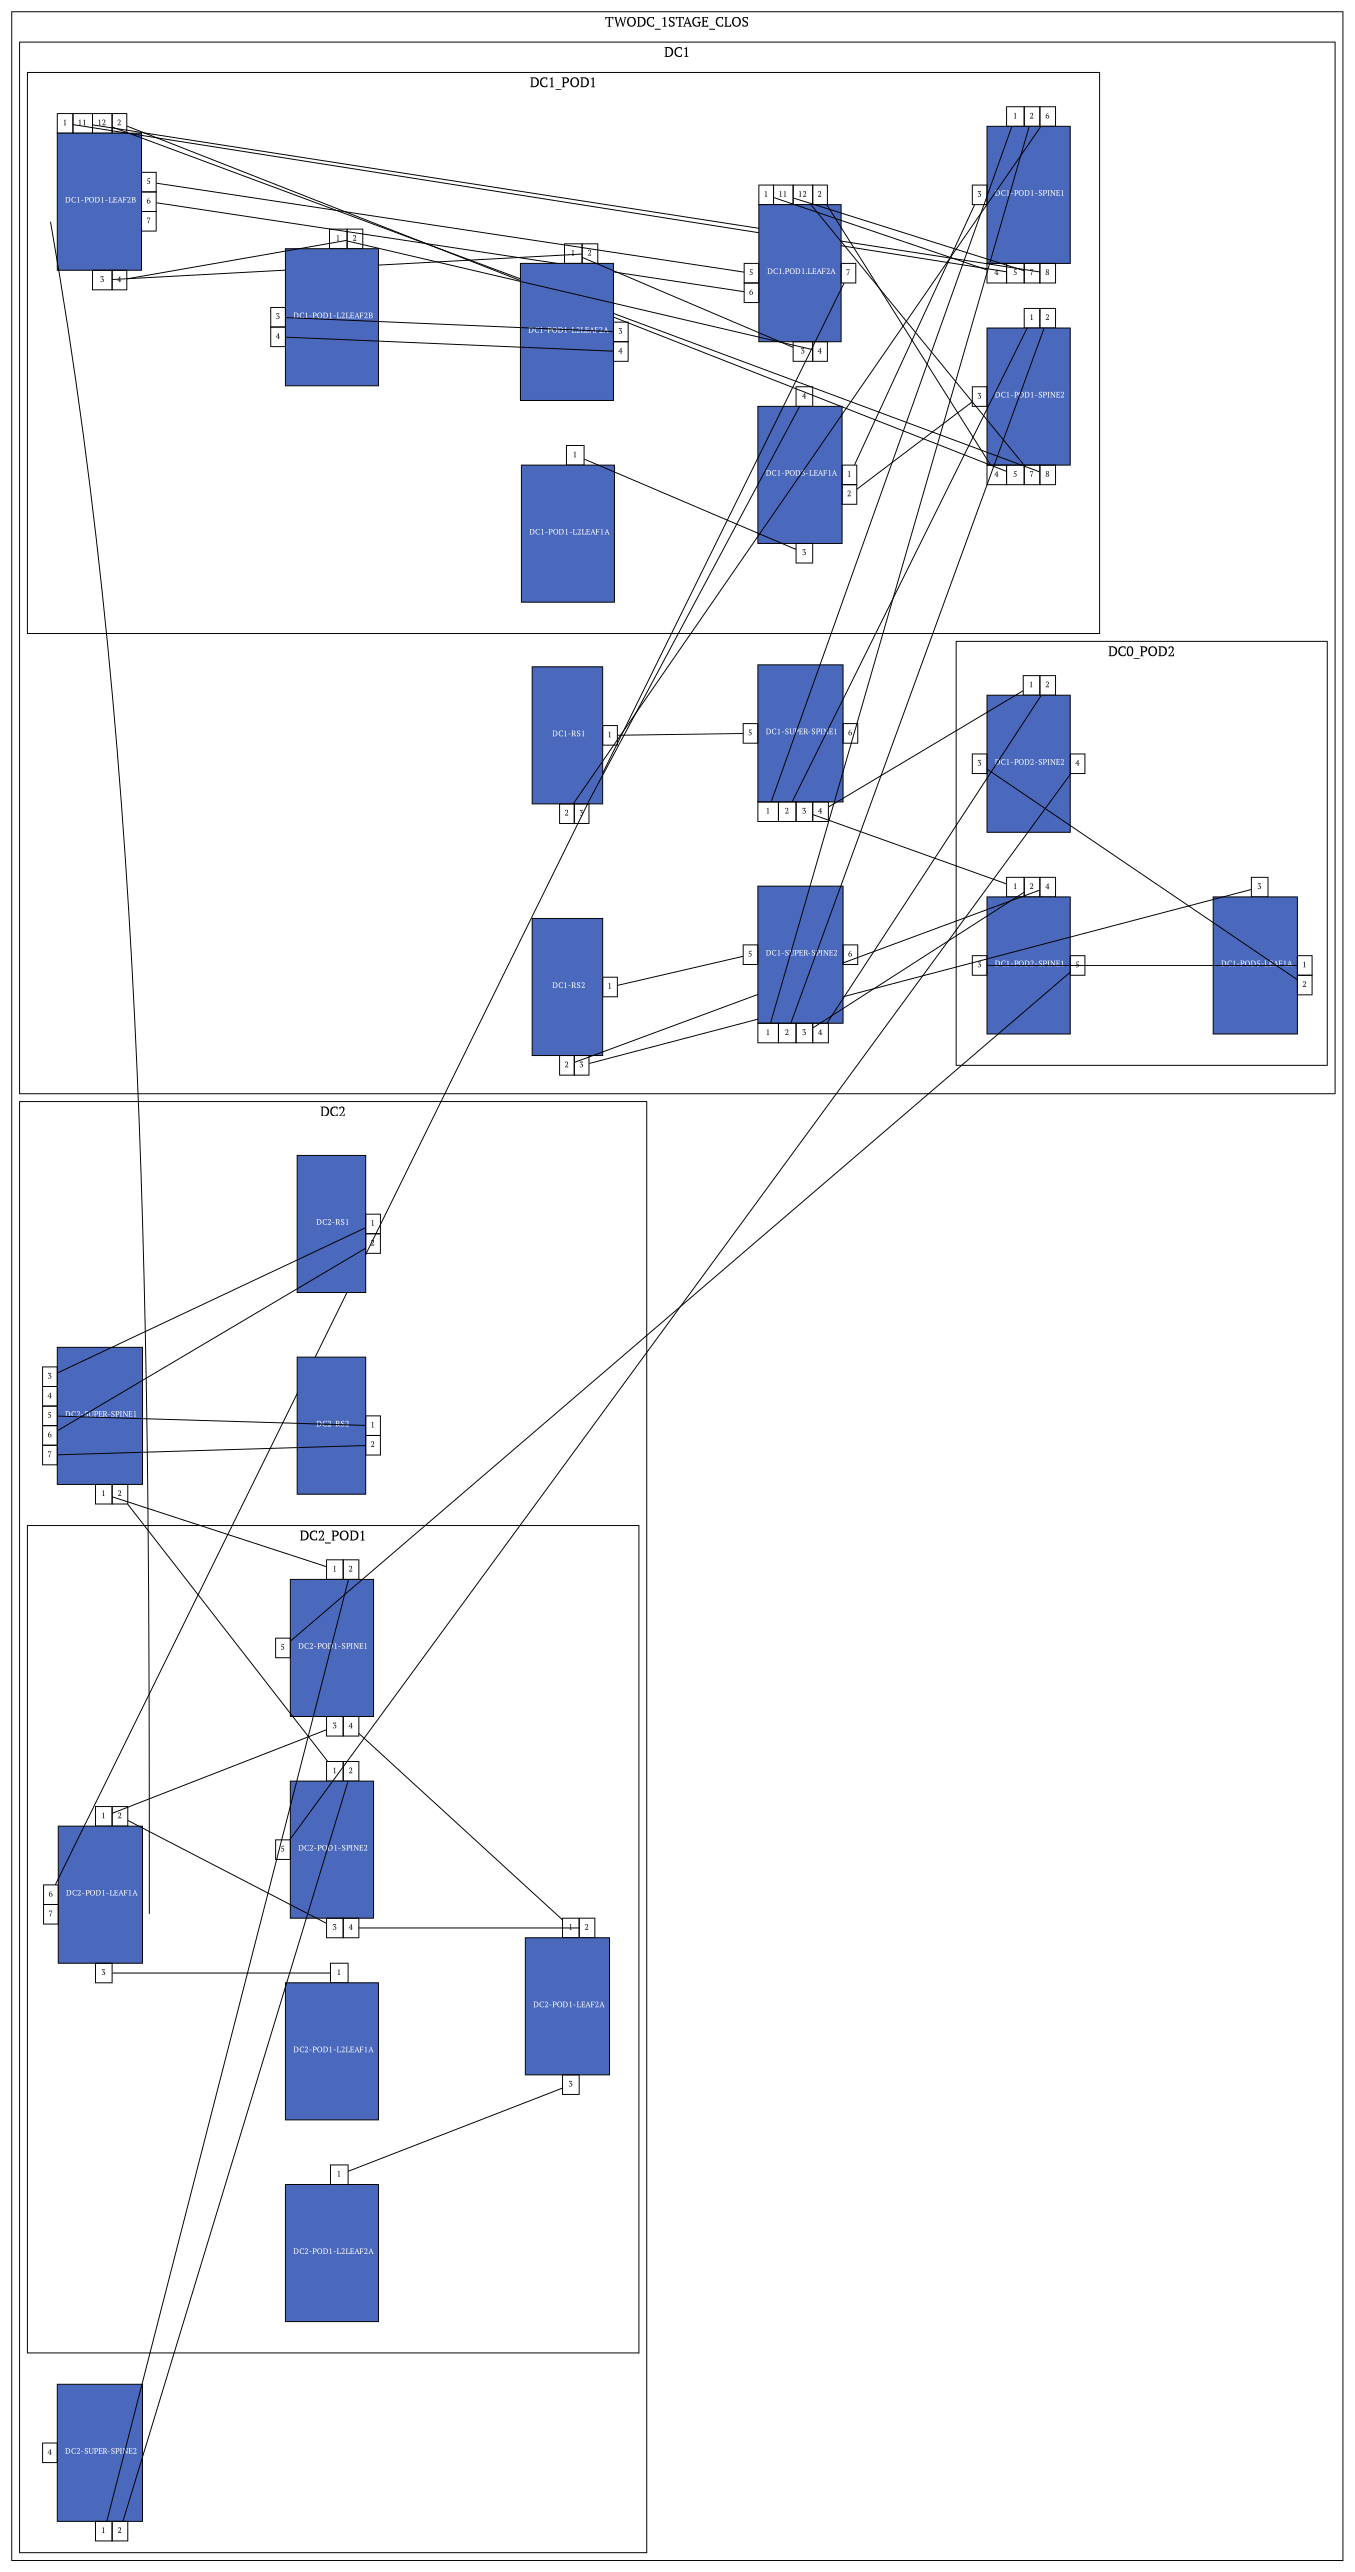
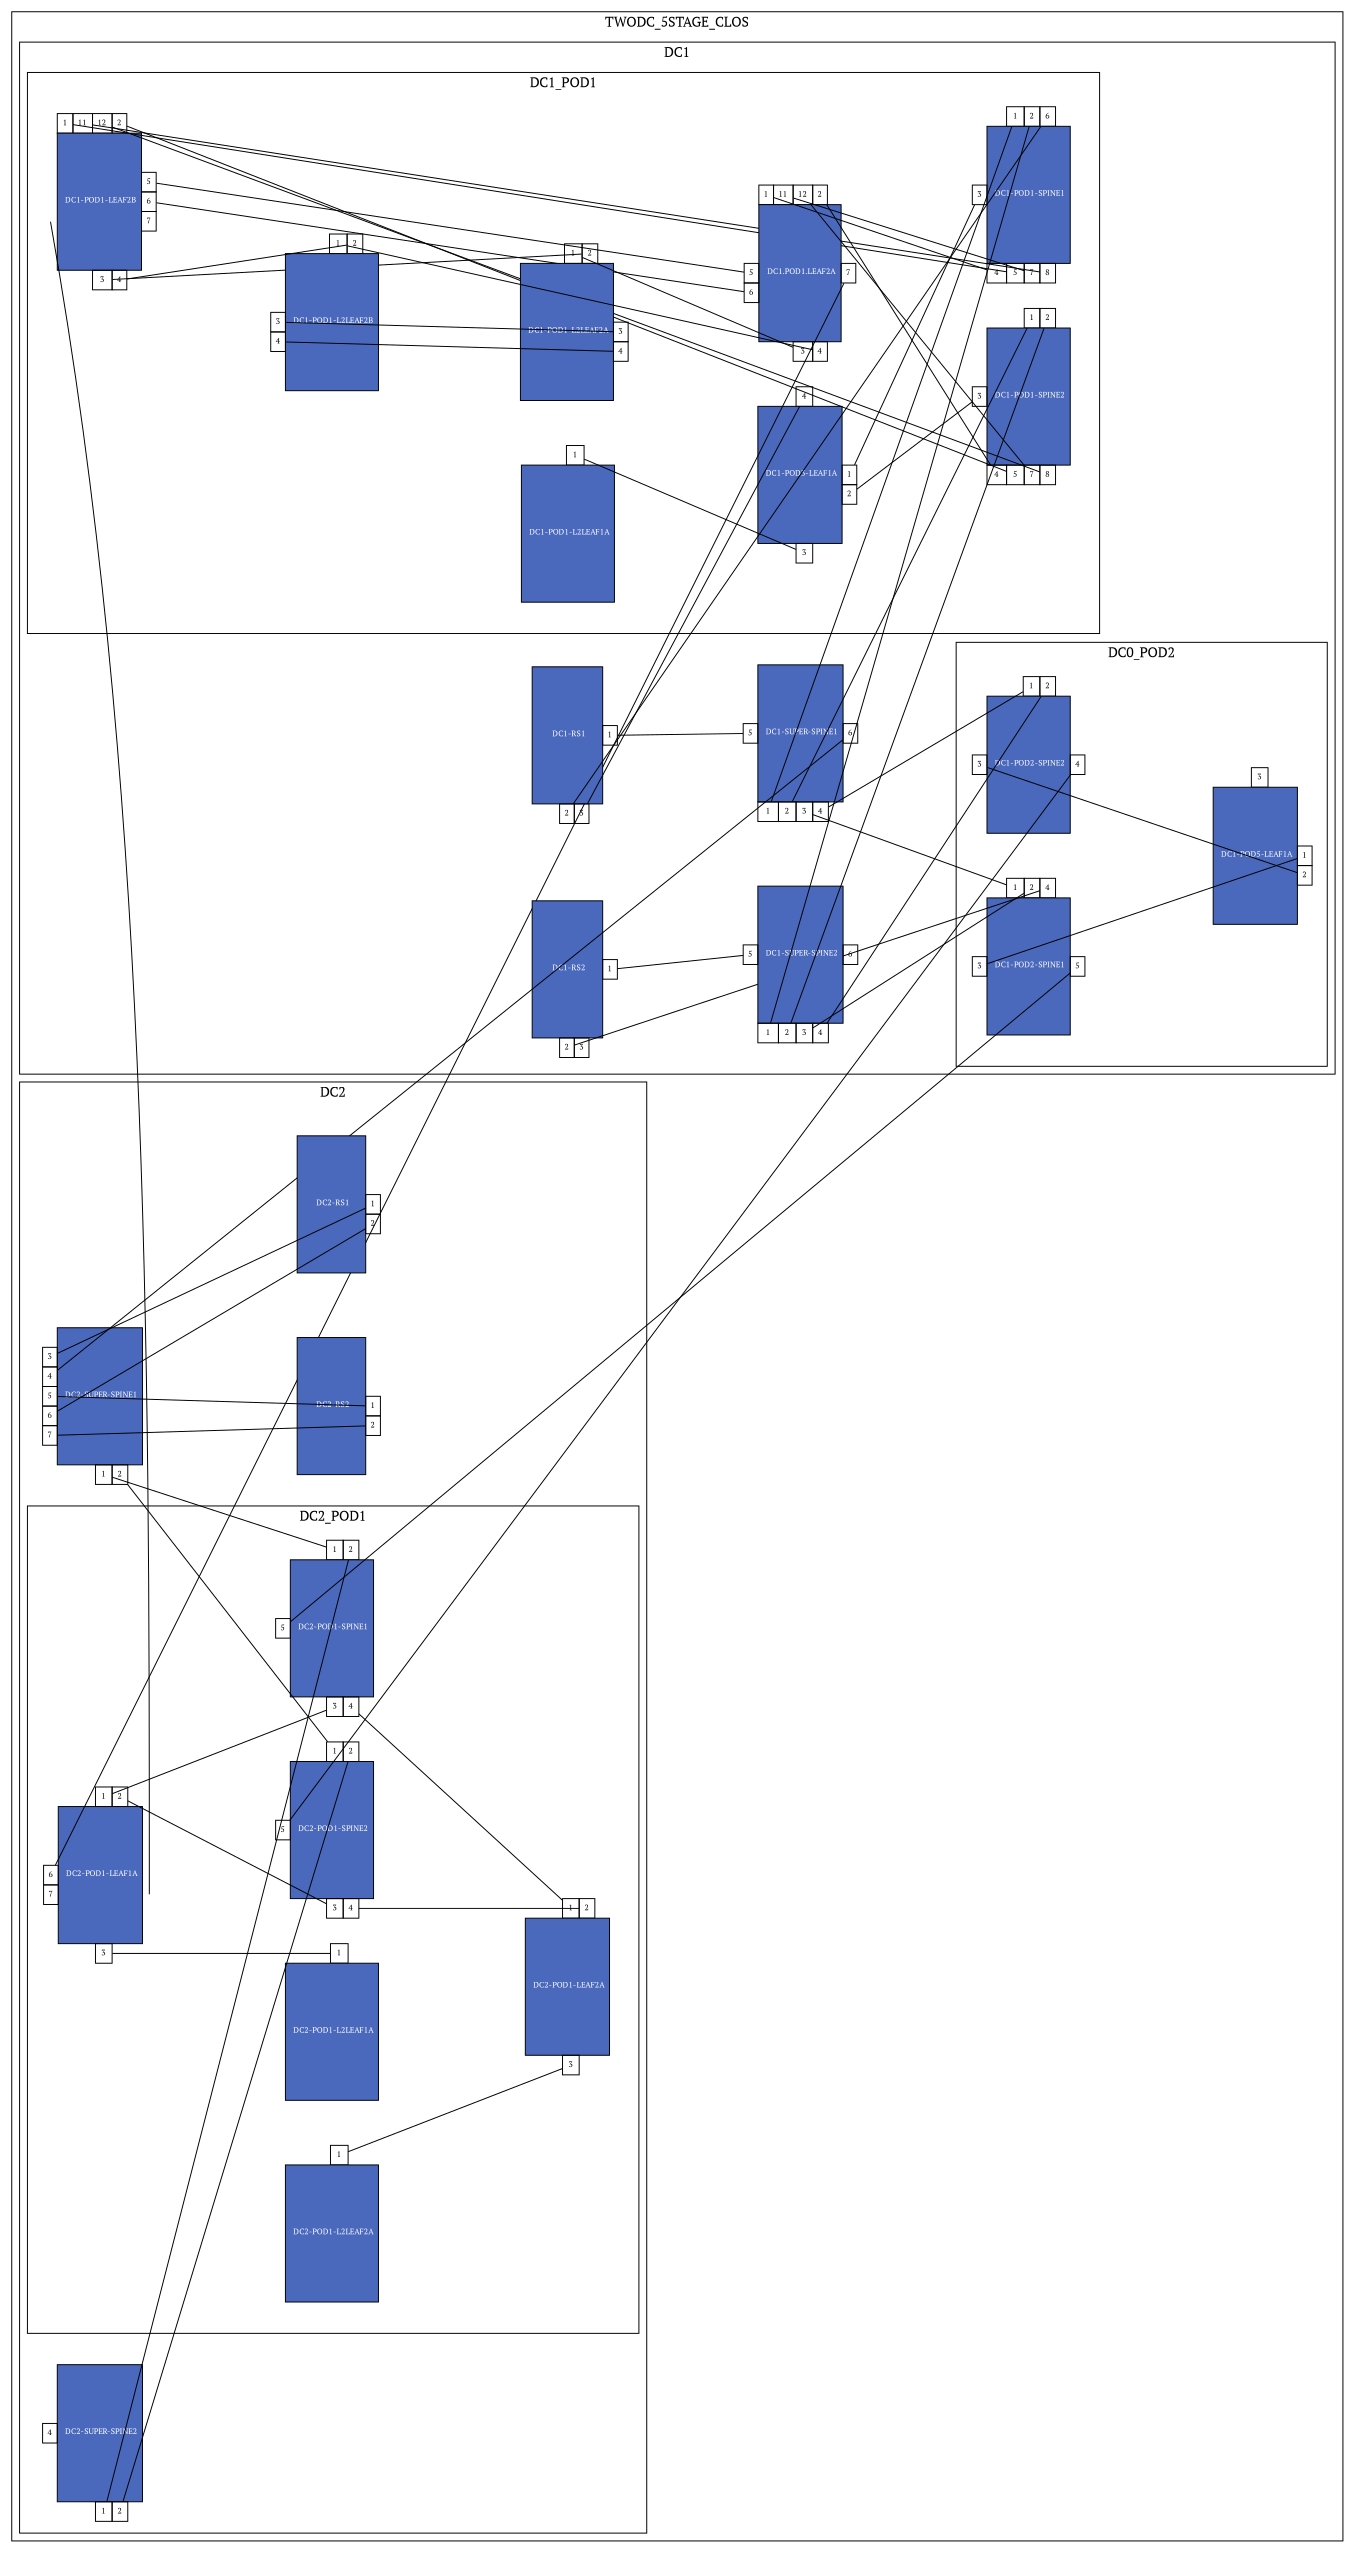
cluster "TWODC_1STAGE_CLOS": label "TWODC_1STAGE_CLOS" -> "TWODC_5STAGE_CLOS"
edge "3" -- "DC1-RS2": removed
edge "DC1-SUPER-SPINE1" -- "DC2-SUPER-SPINE1": added
